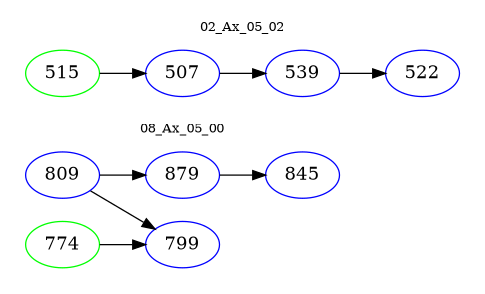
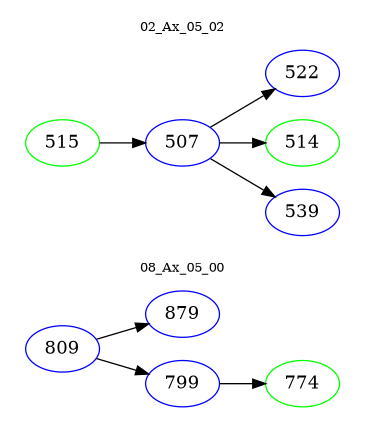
edge "539" -> "522": now "507" -> "522"
node "514": added
node "845": removed
edge "774" -> "799": reversed
